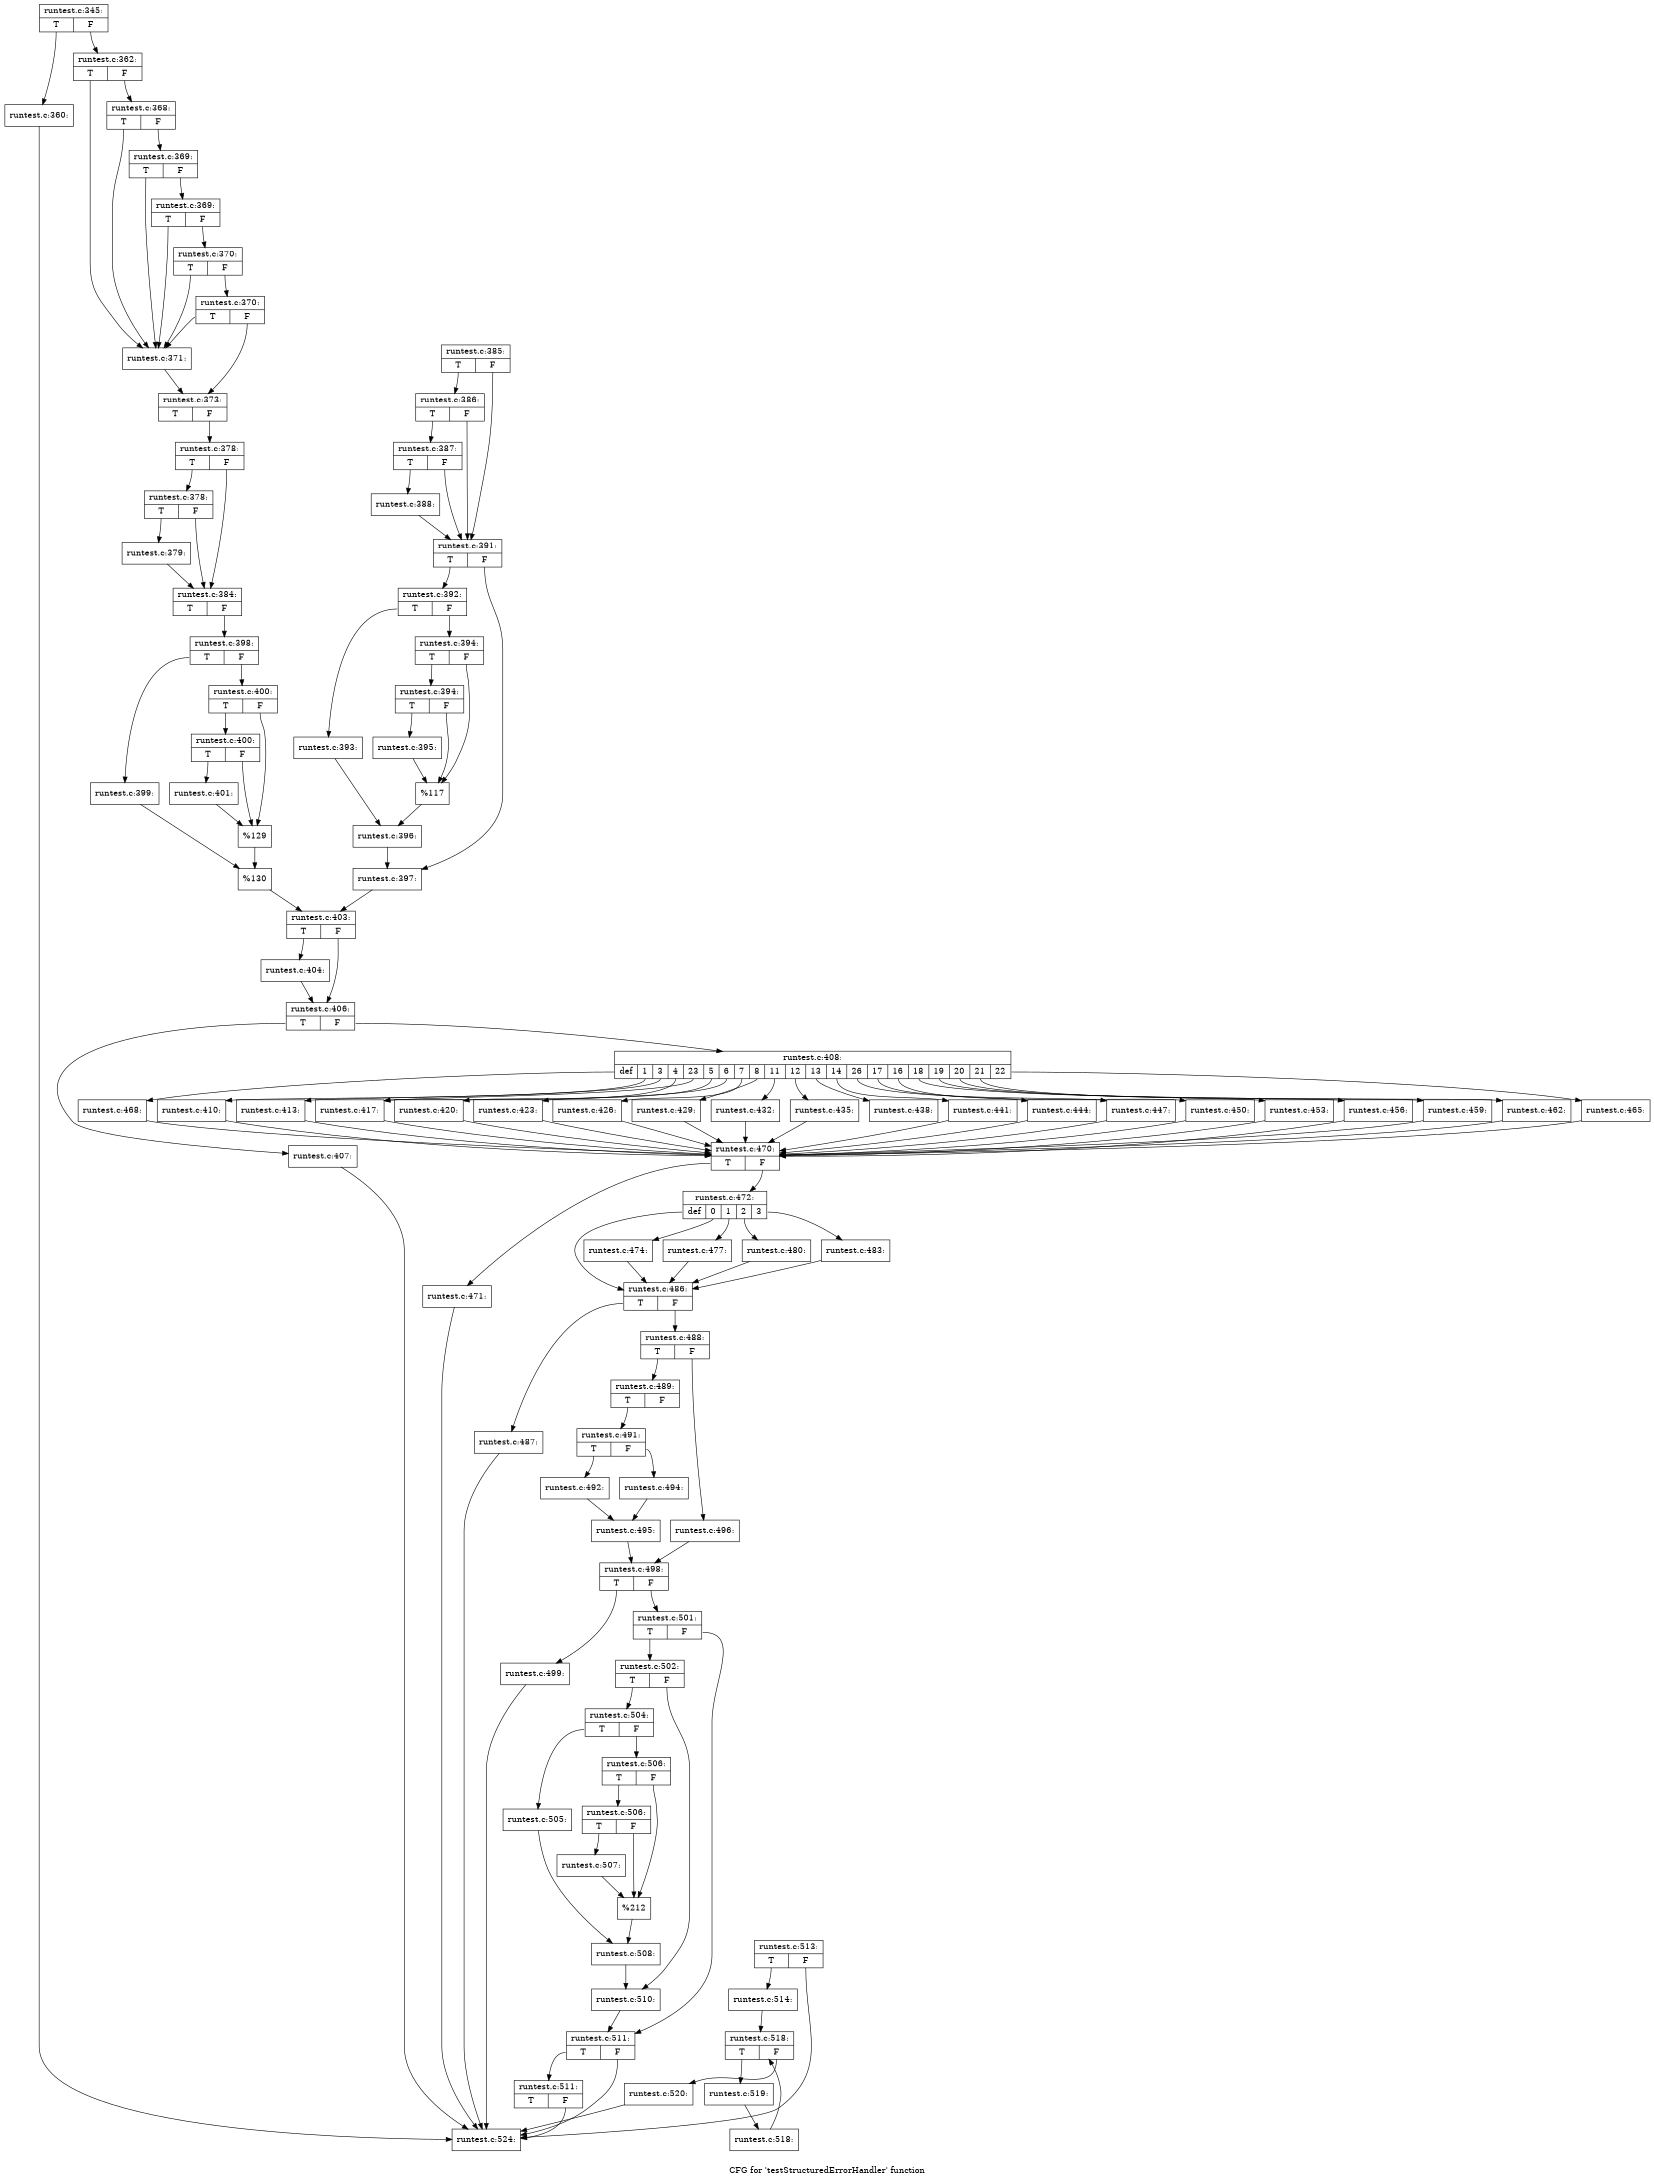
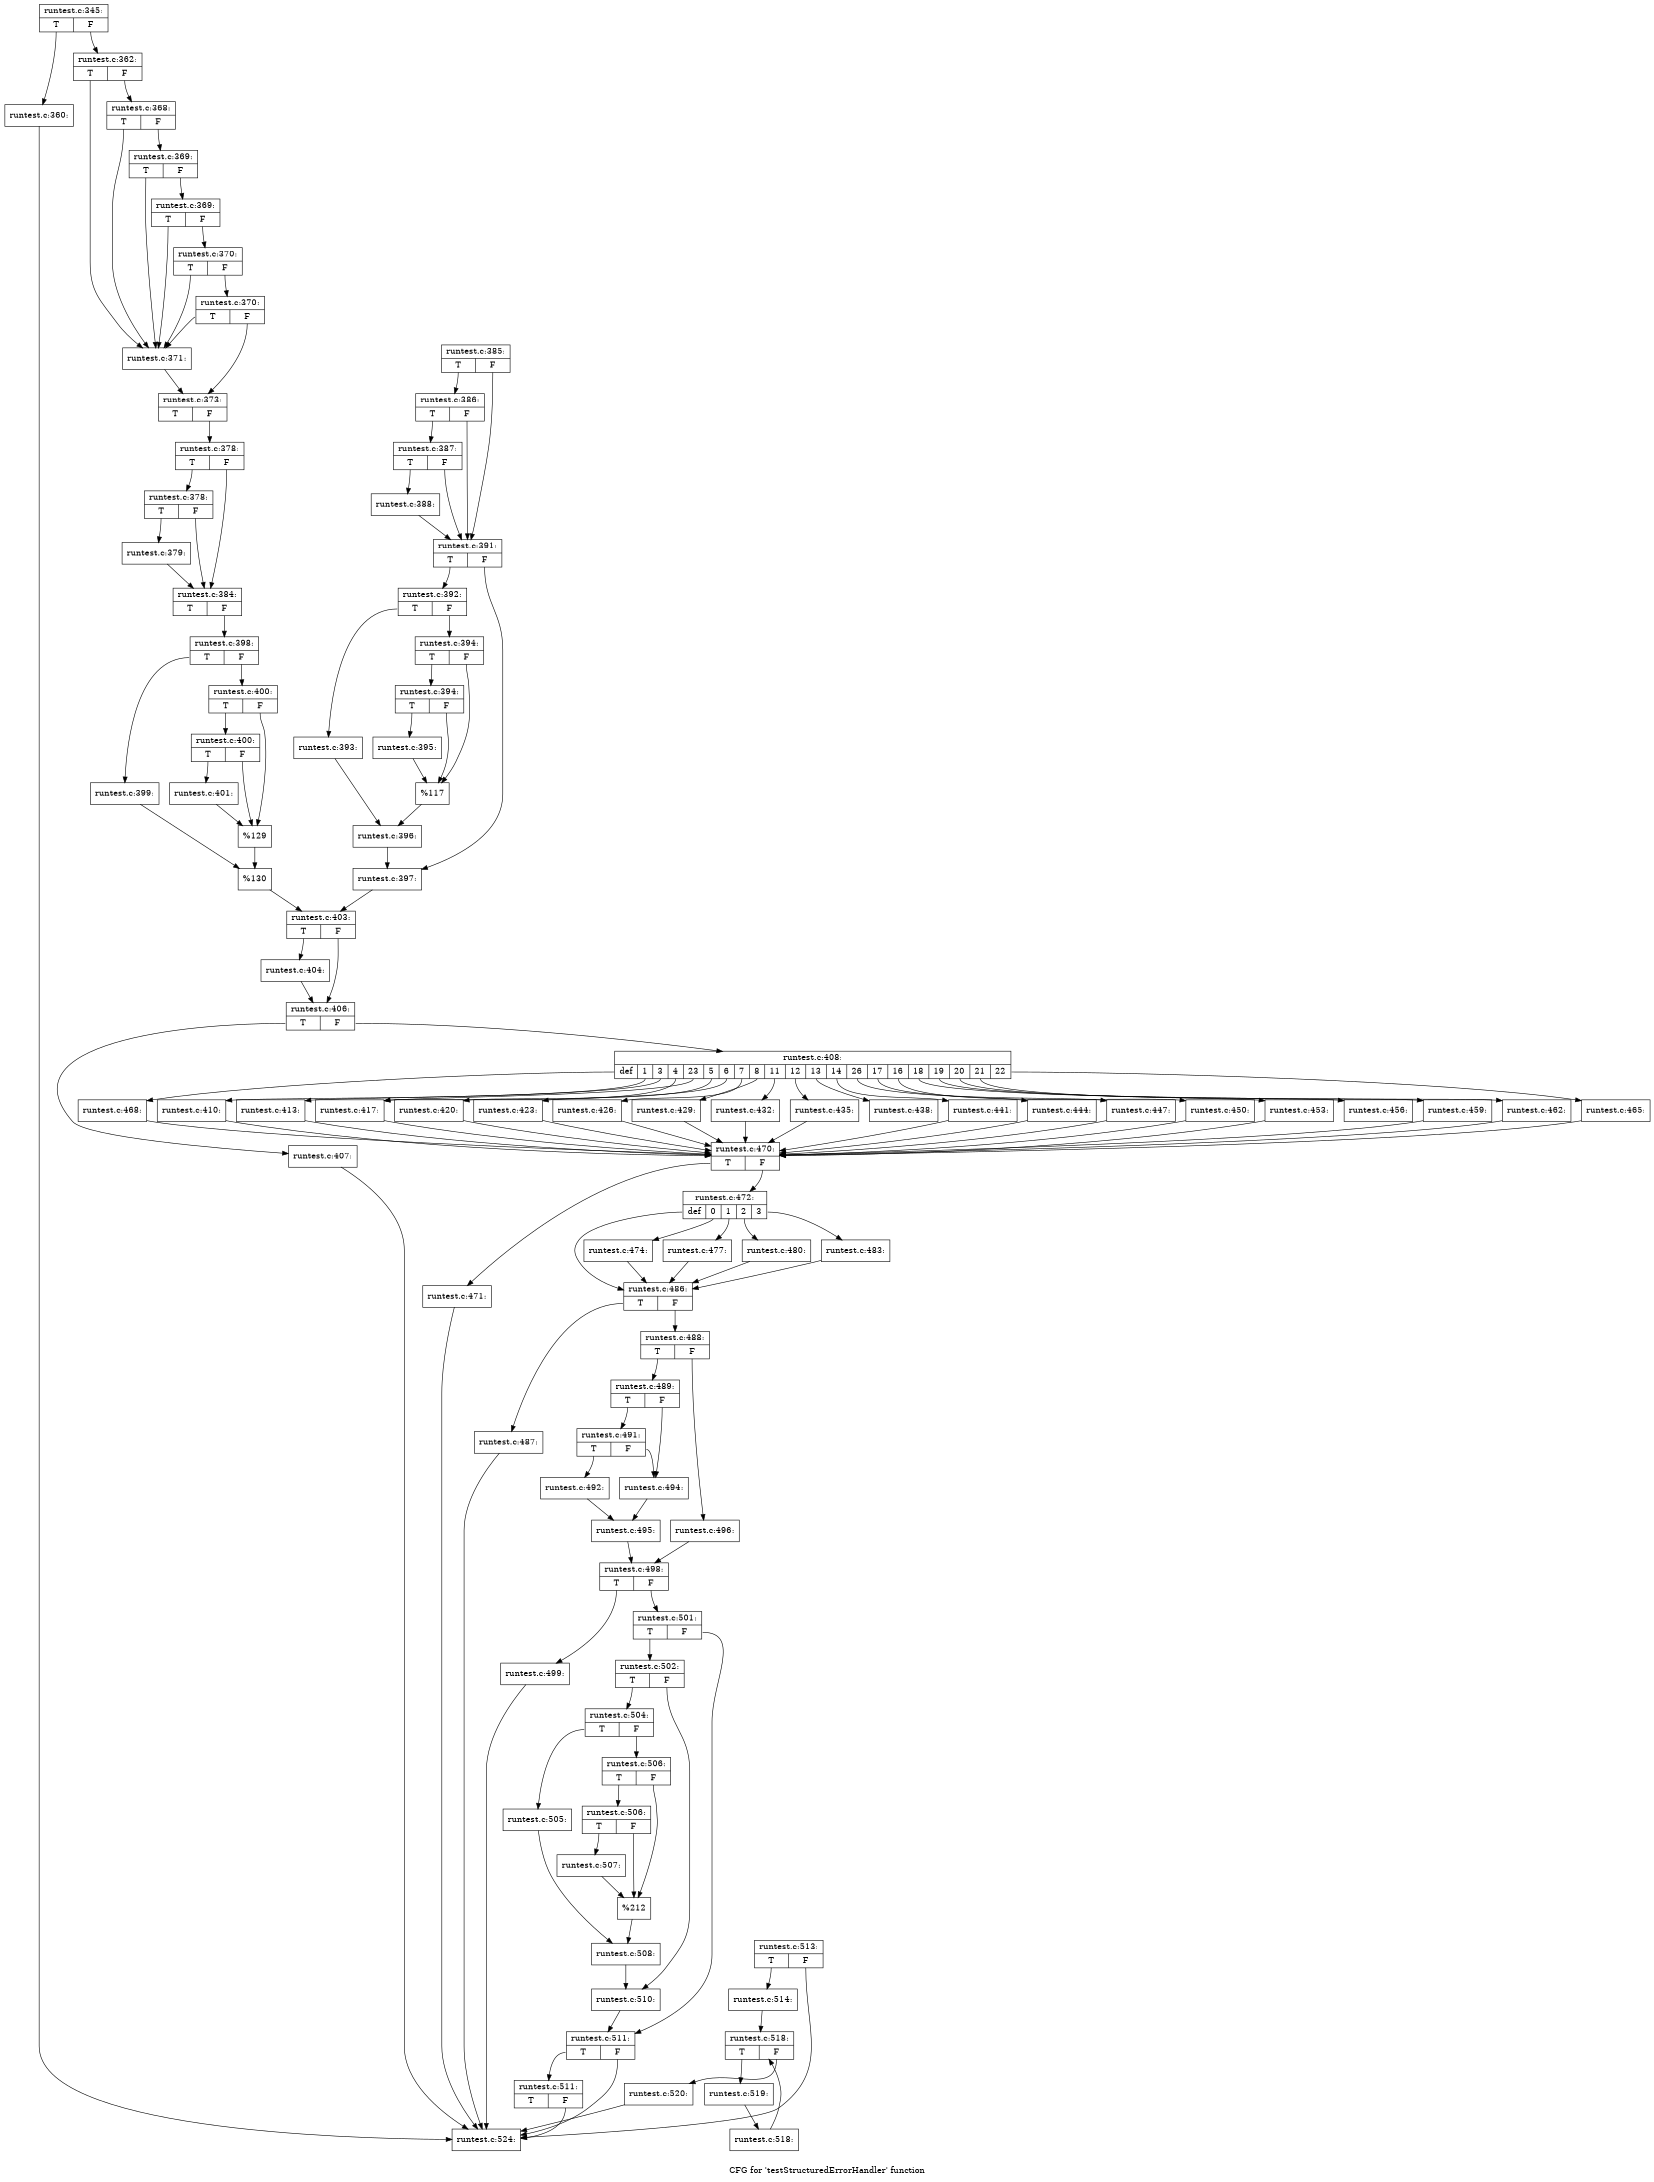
edge "runtest.c:456:" -> "runtest.c:470:": removed
edge "runtest.c:489:" -> "runtest.c:494:": added
